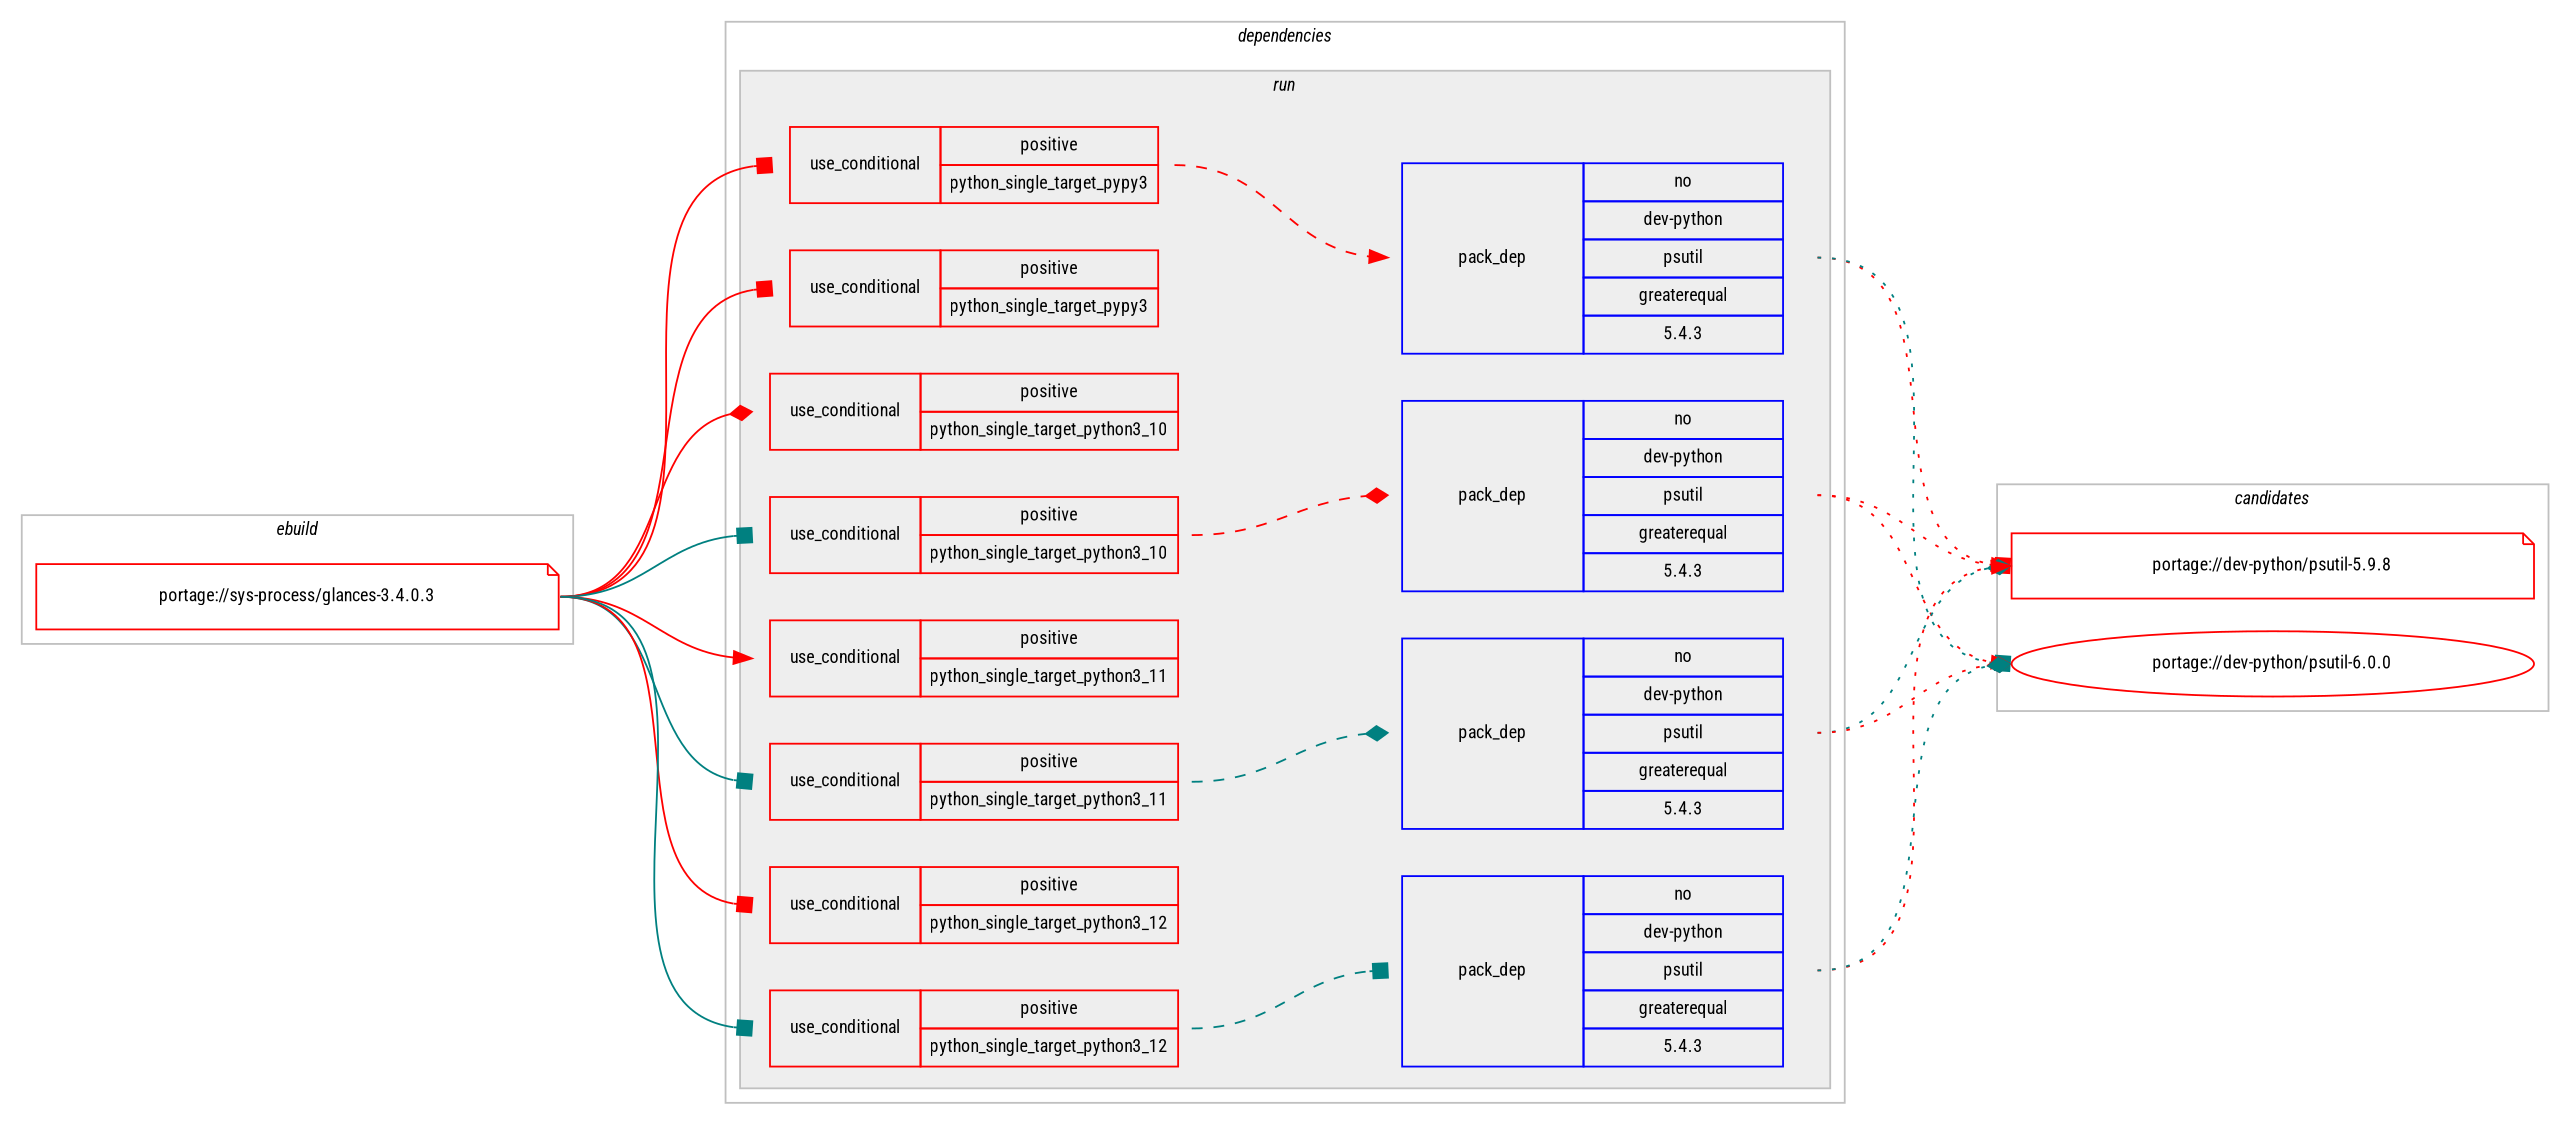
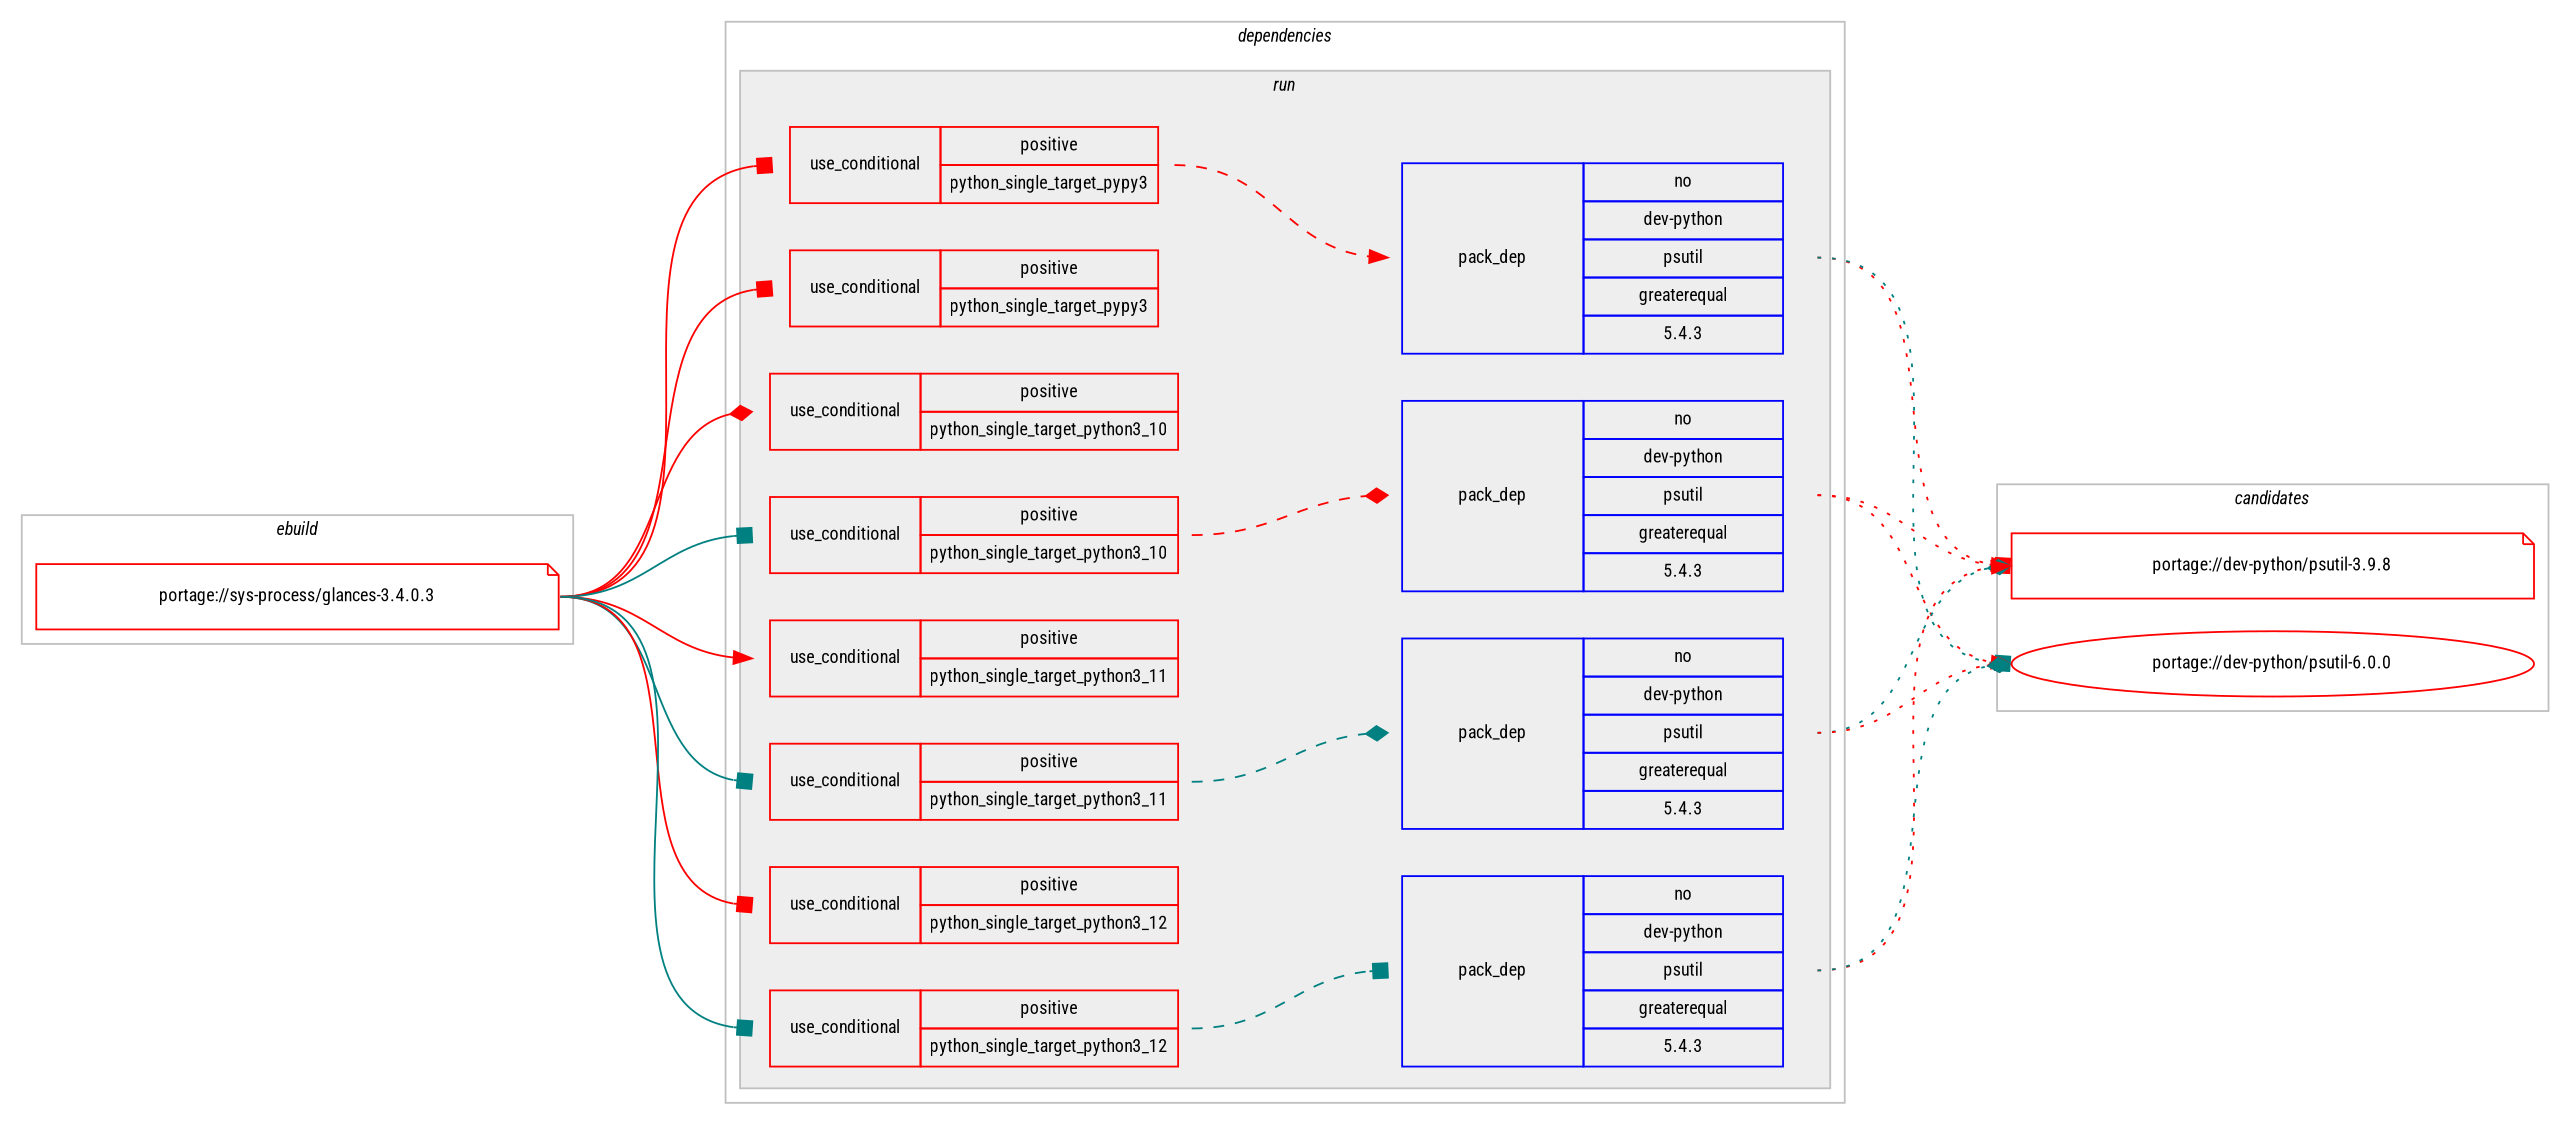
node "portage://dev-python/psutil-5.9.8": label "portage://dev-python/psutil-5.9.8" -> "portage://dev-python/psutil-3.9.8"
